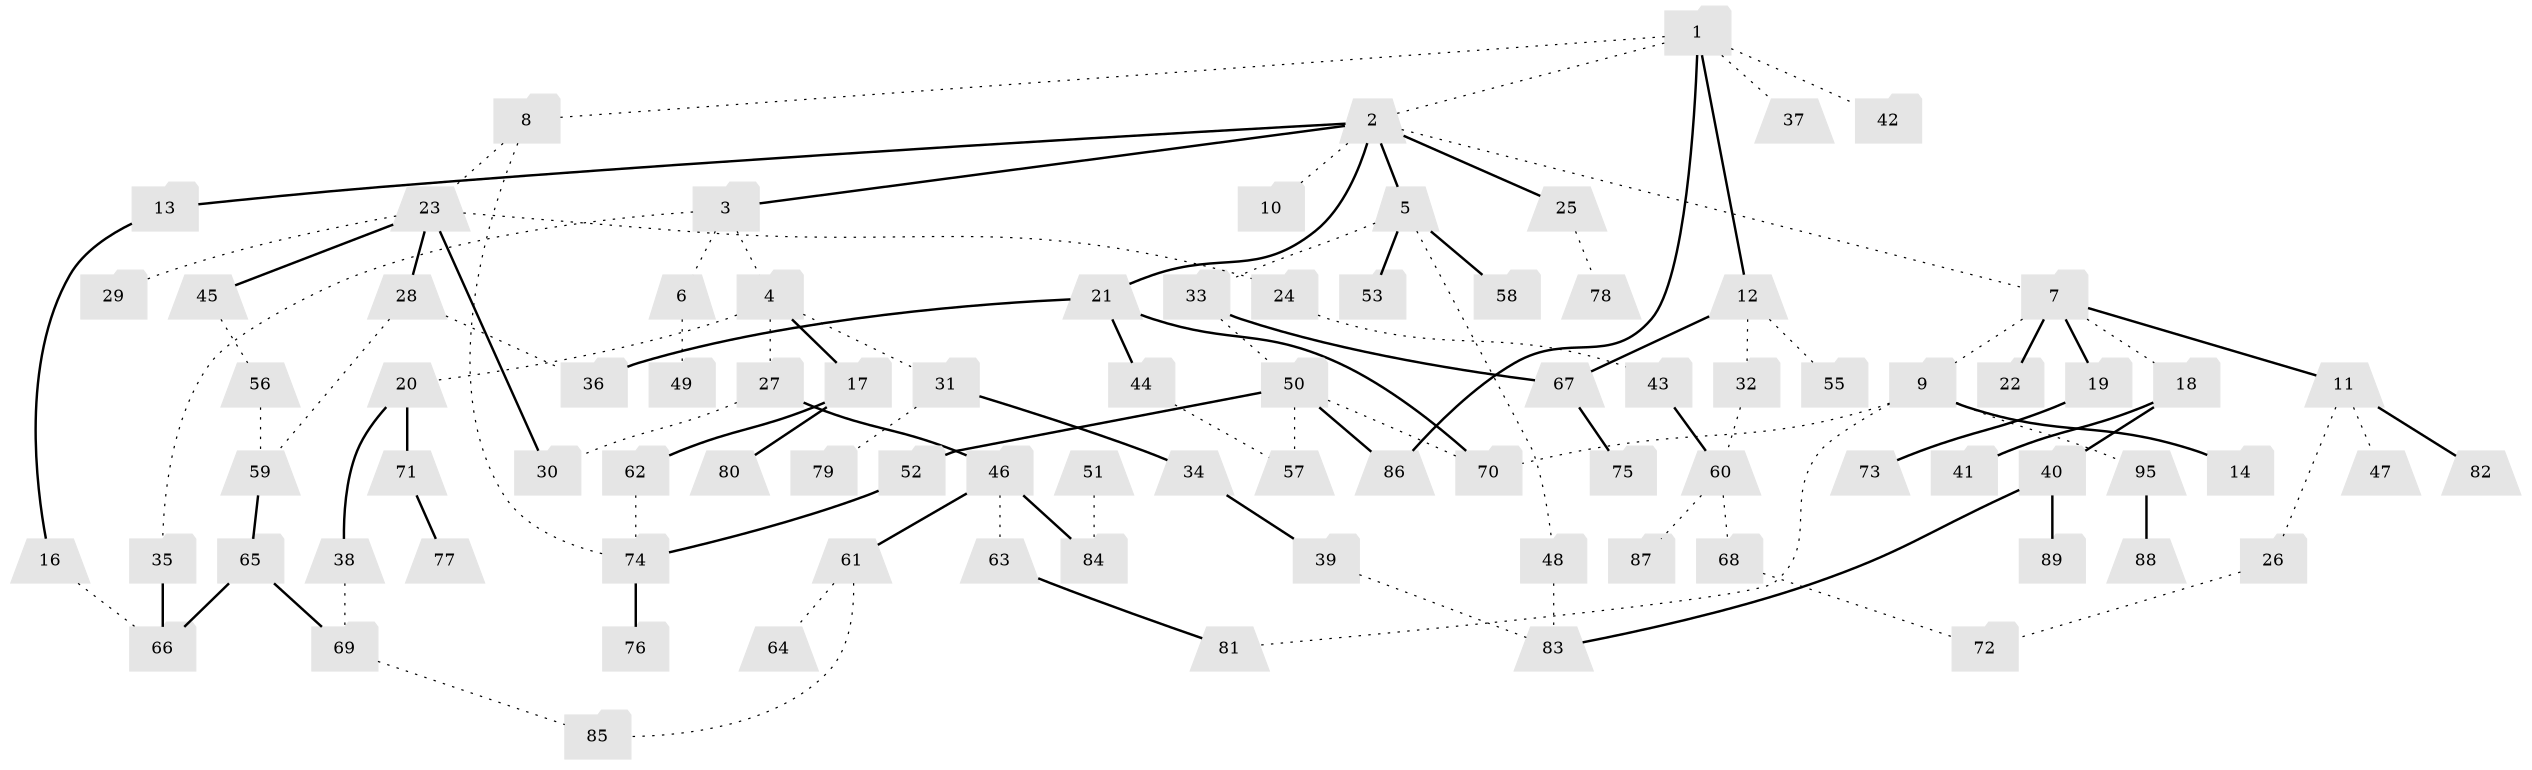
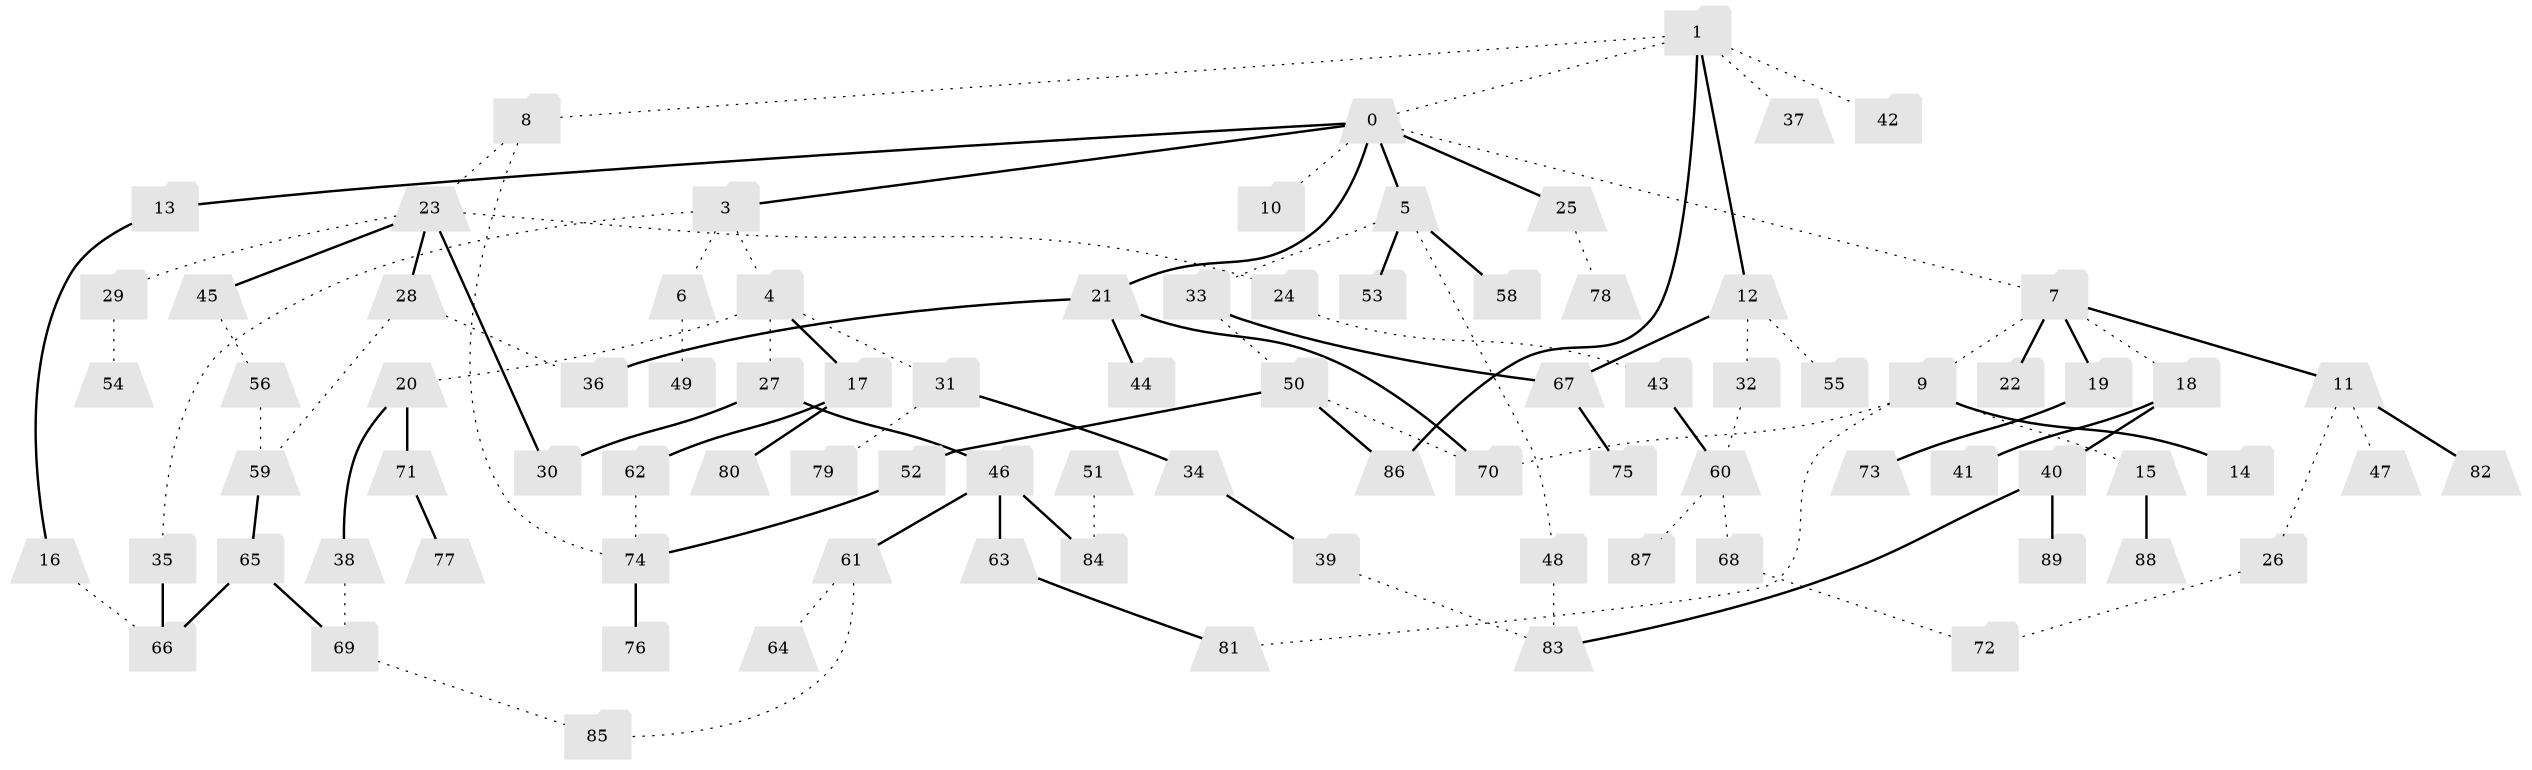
node "2": label "2" -> "0"
node "54": added
edge "27" -- "30": style dotted -> bold
node "57": removed
node "95": label "95" -> "15"
edge "46" -- "63": style dotted -> bold
